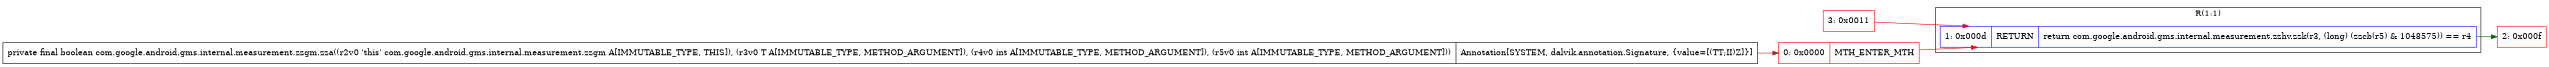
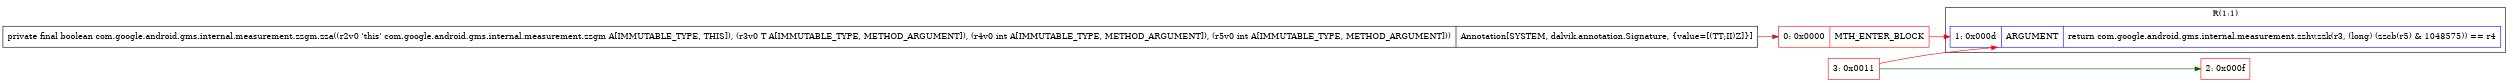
node "1: 0x000d": text "RETURN" -> "ARGUMENT"
edge "1: 0x000d" -> "2: 0x000f": now "3: 0x0011" -> "2: 0x000f"
node "0: 0x0000": text "MTH_ENTER_MTH" -> "MTH_ENTER_BLOCK"
